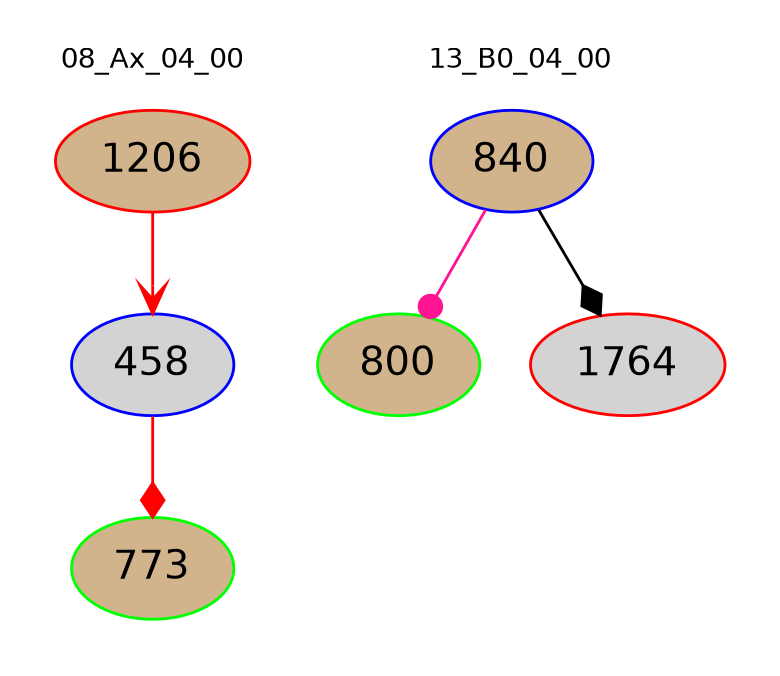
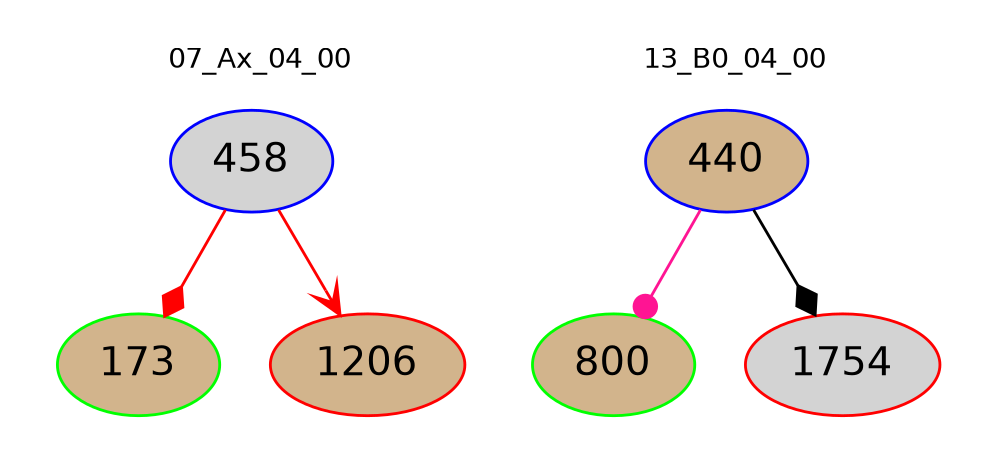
cluster "08_Ax_04_00": label "08_Ax_04_00" -> "07_Ax_04_00"
node "840": label "840" -> "440"
edge "1206" -> "458": reversed
node "1764": label "1764" -> "1754"
node "773": label "773" -> "173"
